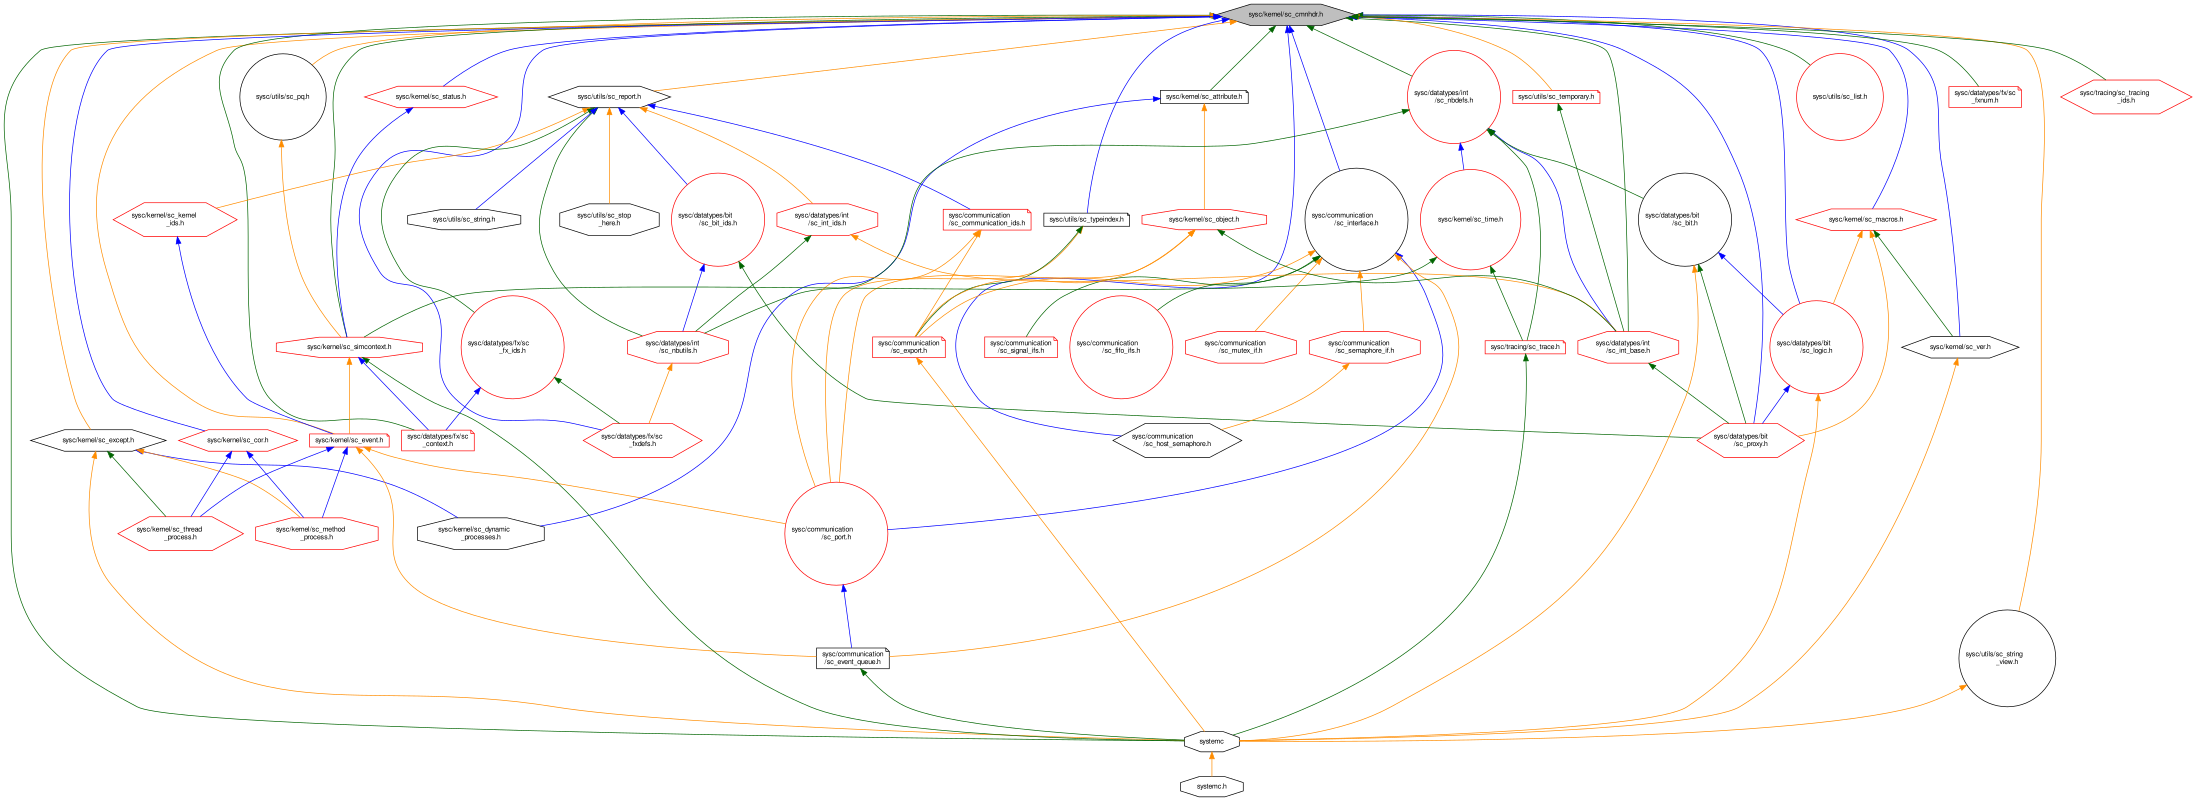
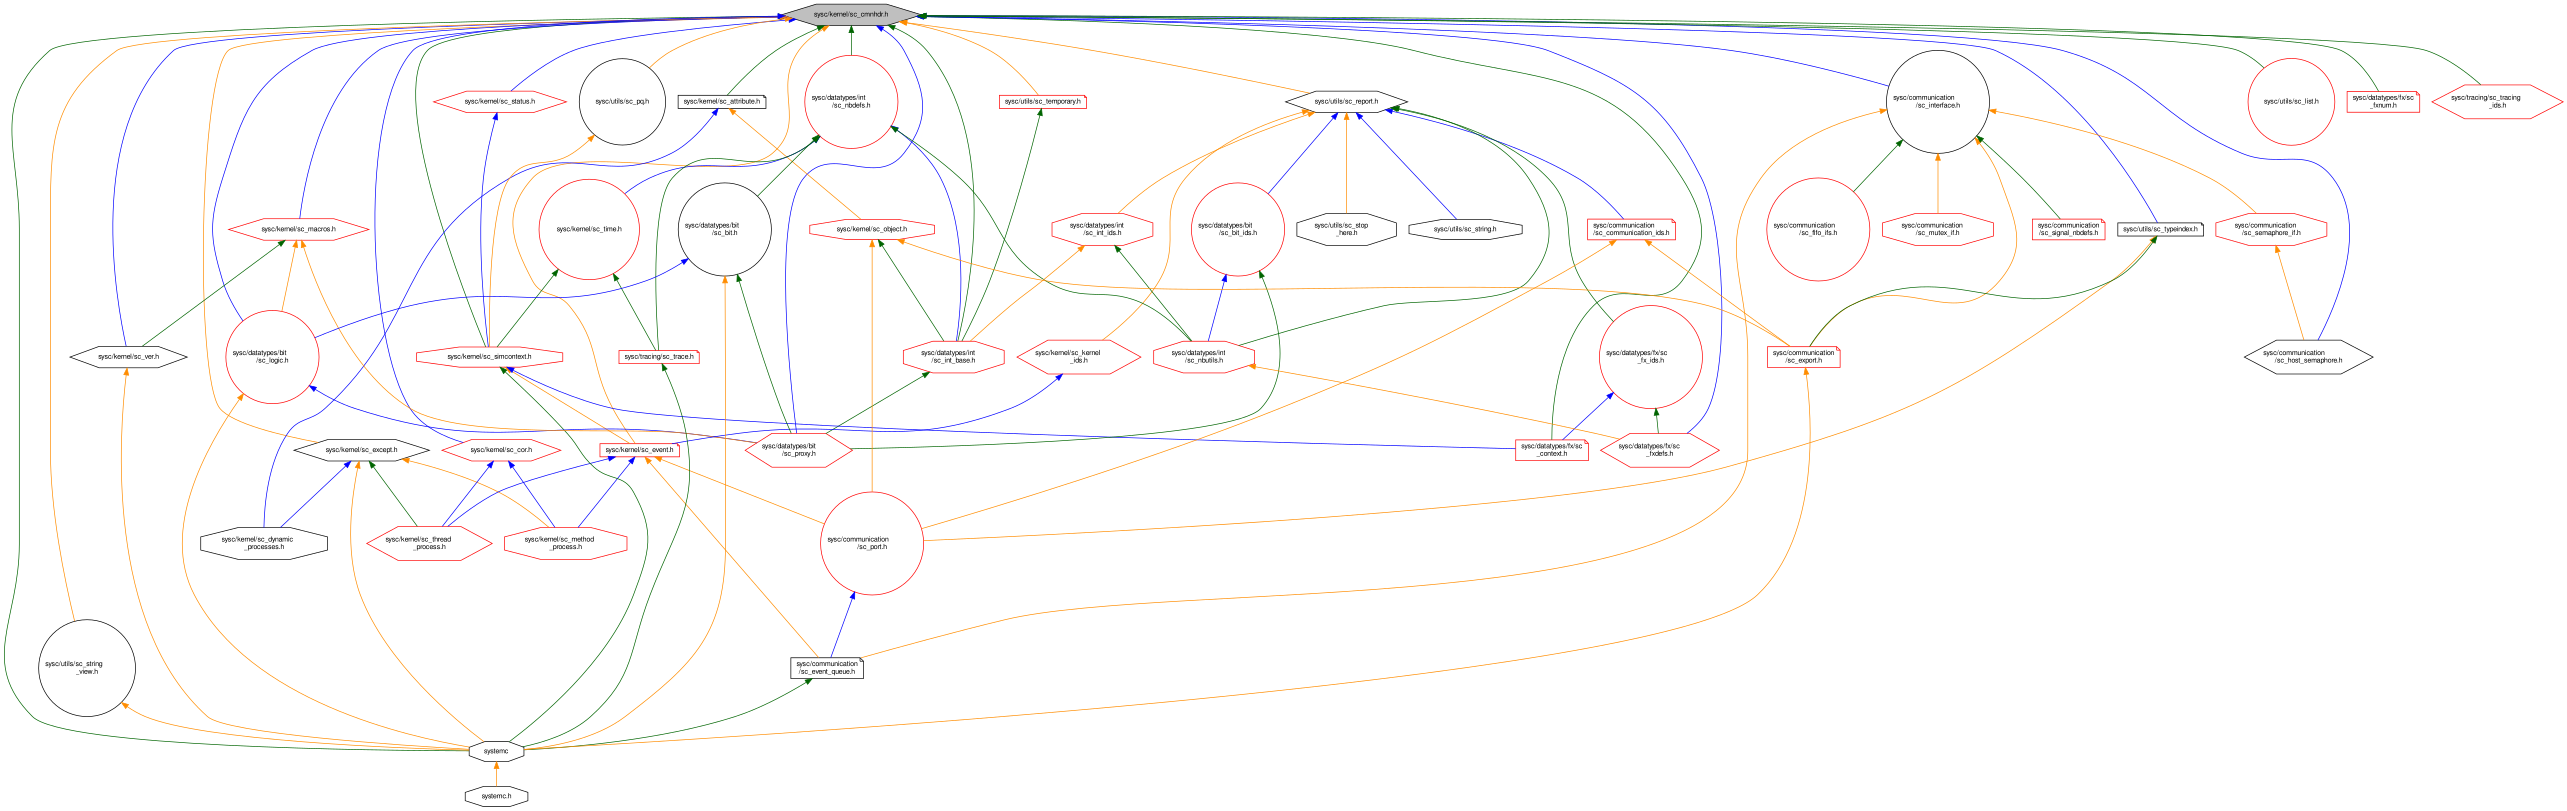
node "sysc/communication /sc_signal_ifs.h": label "sysc/communication /sc_signal_ifs.h" -> "sysc/communication /sc_signal_nbdefs.h"
edge "sysc/communication /sc_port.h" -> "sysc/communication /sc_interface.h": removed
